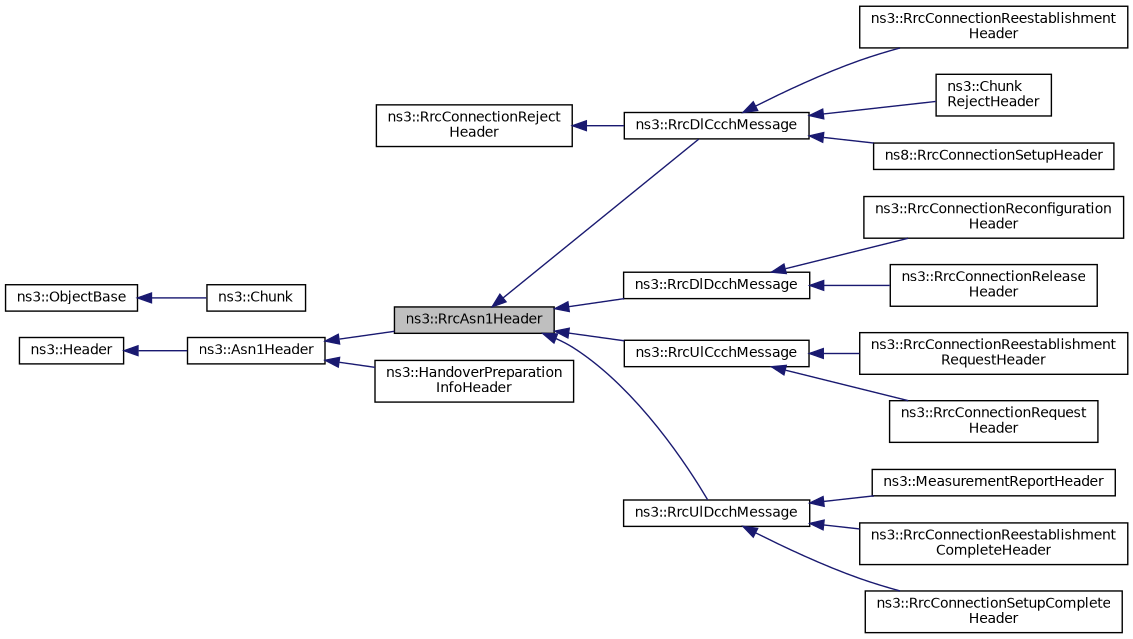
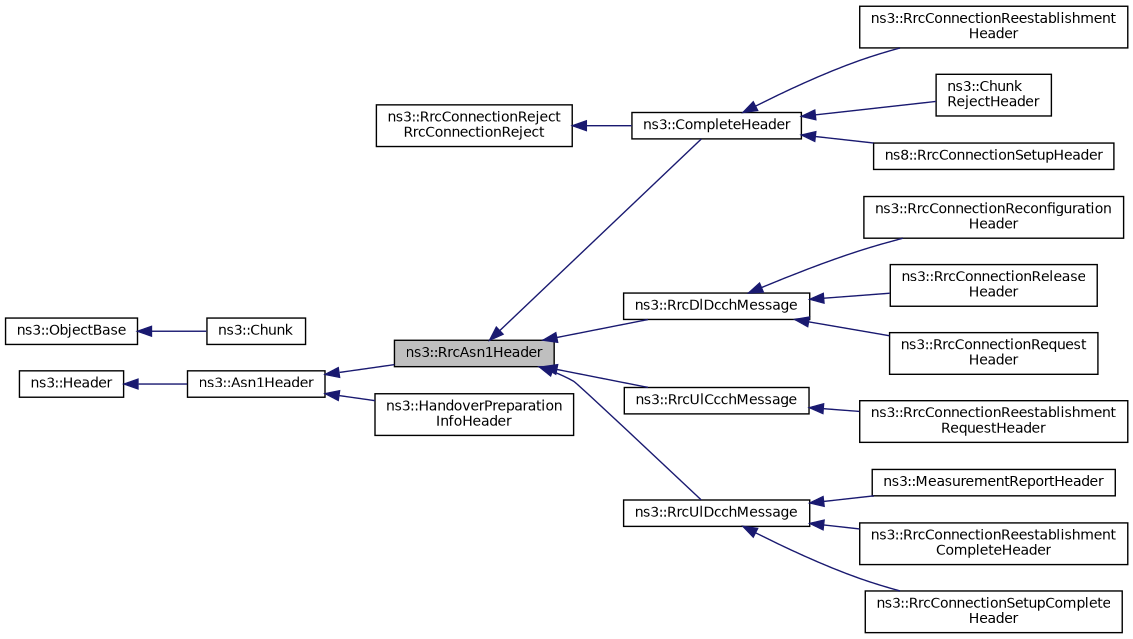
node "ns3::RrcConnectionReject Header": label "ns3::RrcConnectionReject Header" -> "ns3::RrcConnectionReject RrcConnectionReject"
node "ns3::RrcDlCcchMessage": label "ns3::RrcDlCcchMessage" -> "ns3::CompleteHeader"
edge "ns3::RrcConnectionRequest Header" -> "ns3::RrcUlCcchMessage": now "ns3::RrcConnectionRequest Header" -> "ns3::RrcDlDcchMessage"
